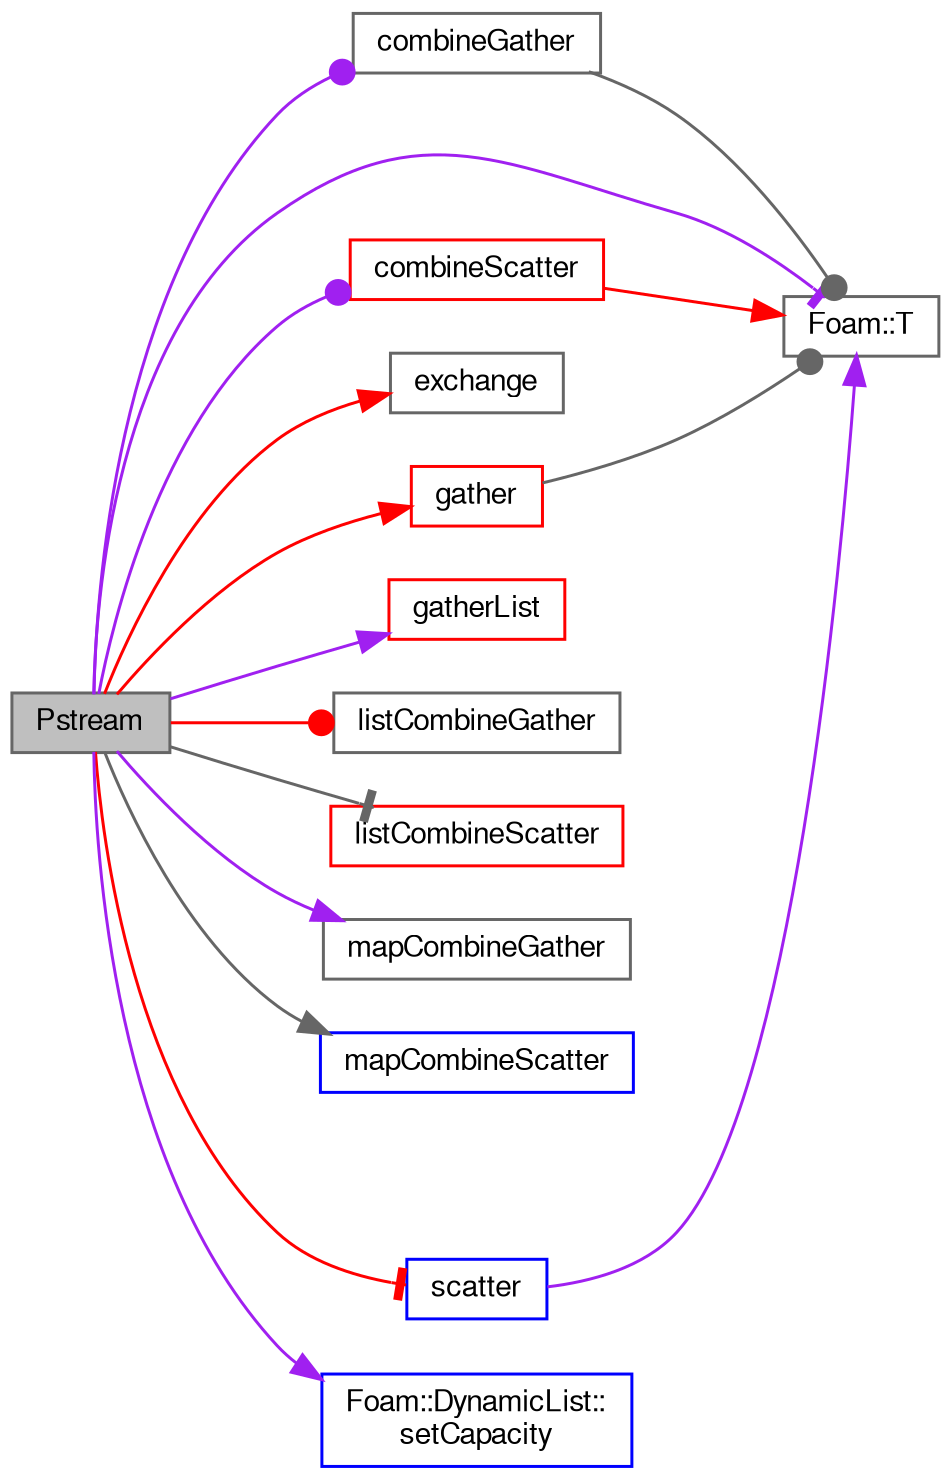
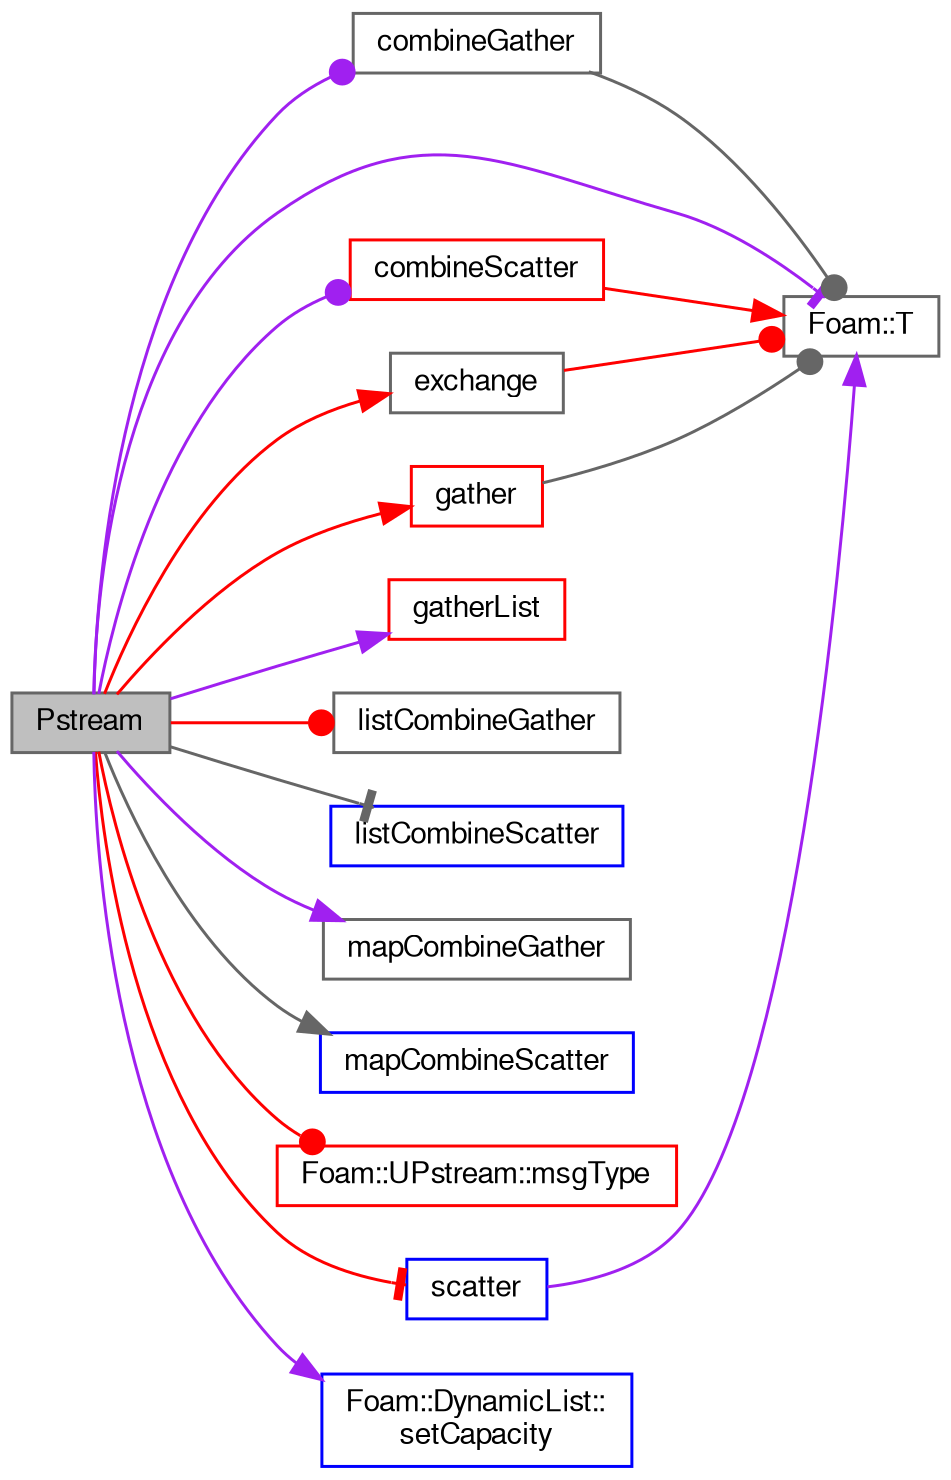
edge "exchange" -> "Foam::T": added
node "listCombineScatter": color red -> blue
node "Foam::UPstream::msgType": added
